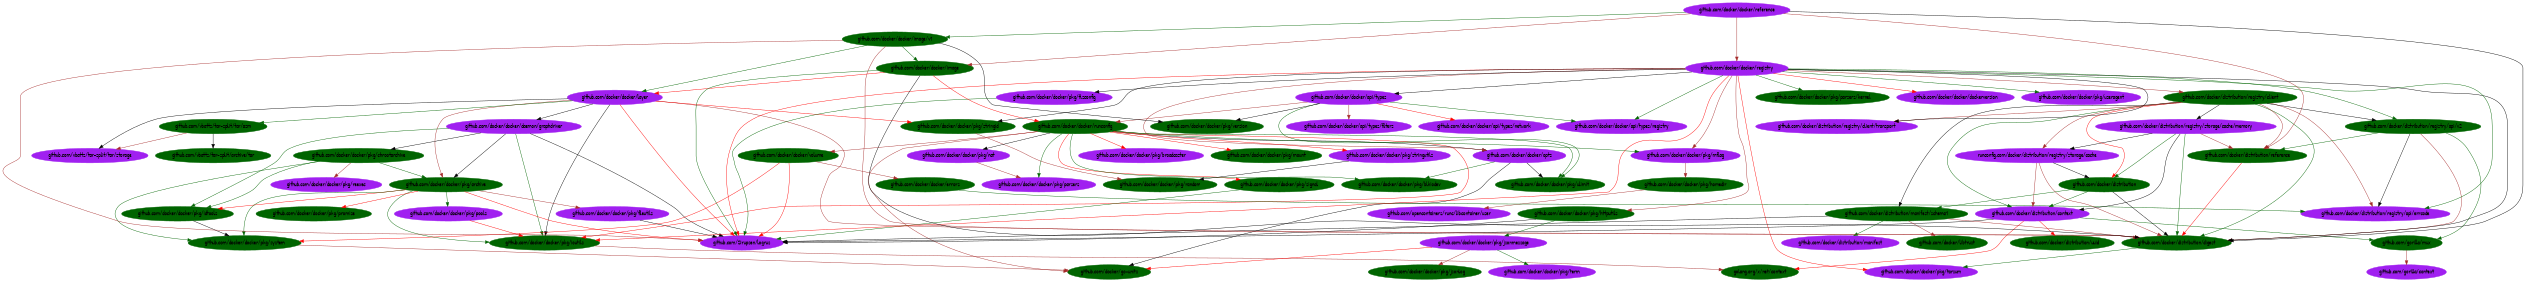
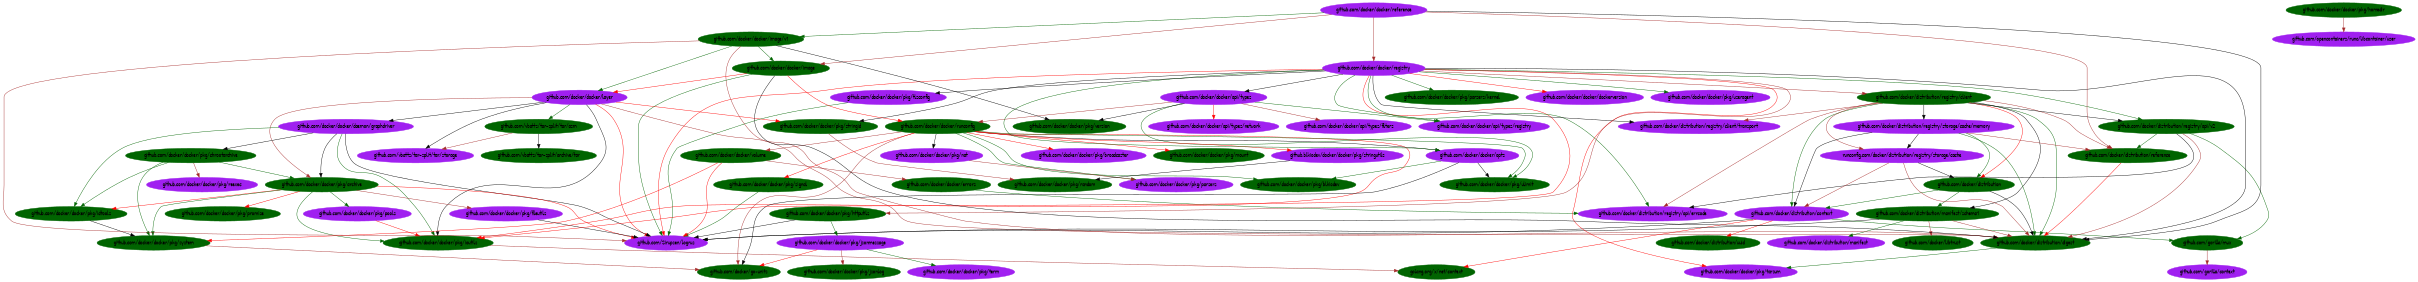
edge "github.com/docker/docker/registry" -> "github.com/docker/docker/opts": color brown -> darkgreen
node "github.com/docker/docker/pkg/stringutils": label "github.com/docker/docker/pkg/stringutils" -> "github.blkiodev/docker/docker/pkg/stringutils"
node "github.com/docker/docker/pkg/mflag": removed
